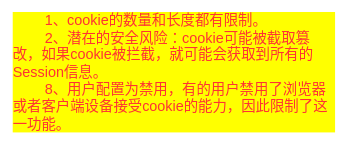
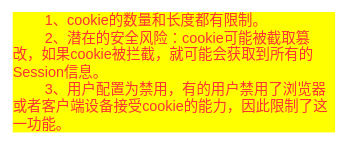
node "1、cookie的数量和长度都有限制。 2、潜在的安全风险：cookie可能被截取篡改，如果cookie被拦截，就可能会获取到所有的Session信息。 8、用户配置为禁用，有的用户禁用了浏览器或者客户端设备接受cookie的能力，因此限制了这一功能。": label "1、cookie的数量和长度都有限制。 2、潜在的安全风险：cookie可能被截取篡改，如果cookie被拦截，就可能会获取到所有的Session信息。 8、用户配置为禁用，有的用户禁用了浏览器或者客户端设备接受cookie的能力，因此限制了这一功能。" -> "1、cookie的数量和长度都有限制。 2、潜在的安全风险：cookie可能被截取篡改，如果cookie被拦截，就可能会获取到所有的Session信息。 3、用户配置为禁用，有的用户禁用了浏览器或者客户端设备接受cookie的能力，因此限制了这一功能。"
